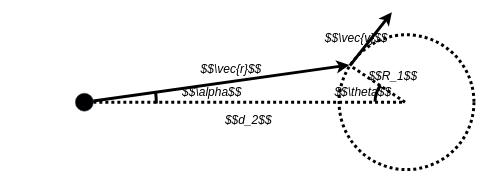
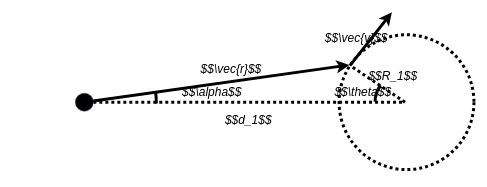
node "$$d_2$$": label "$$d_2$$" -> "$$d_1$$"
